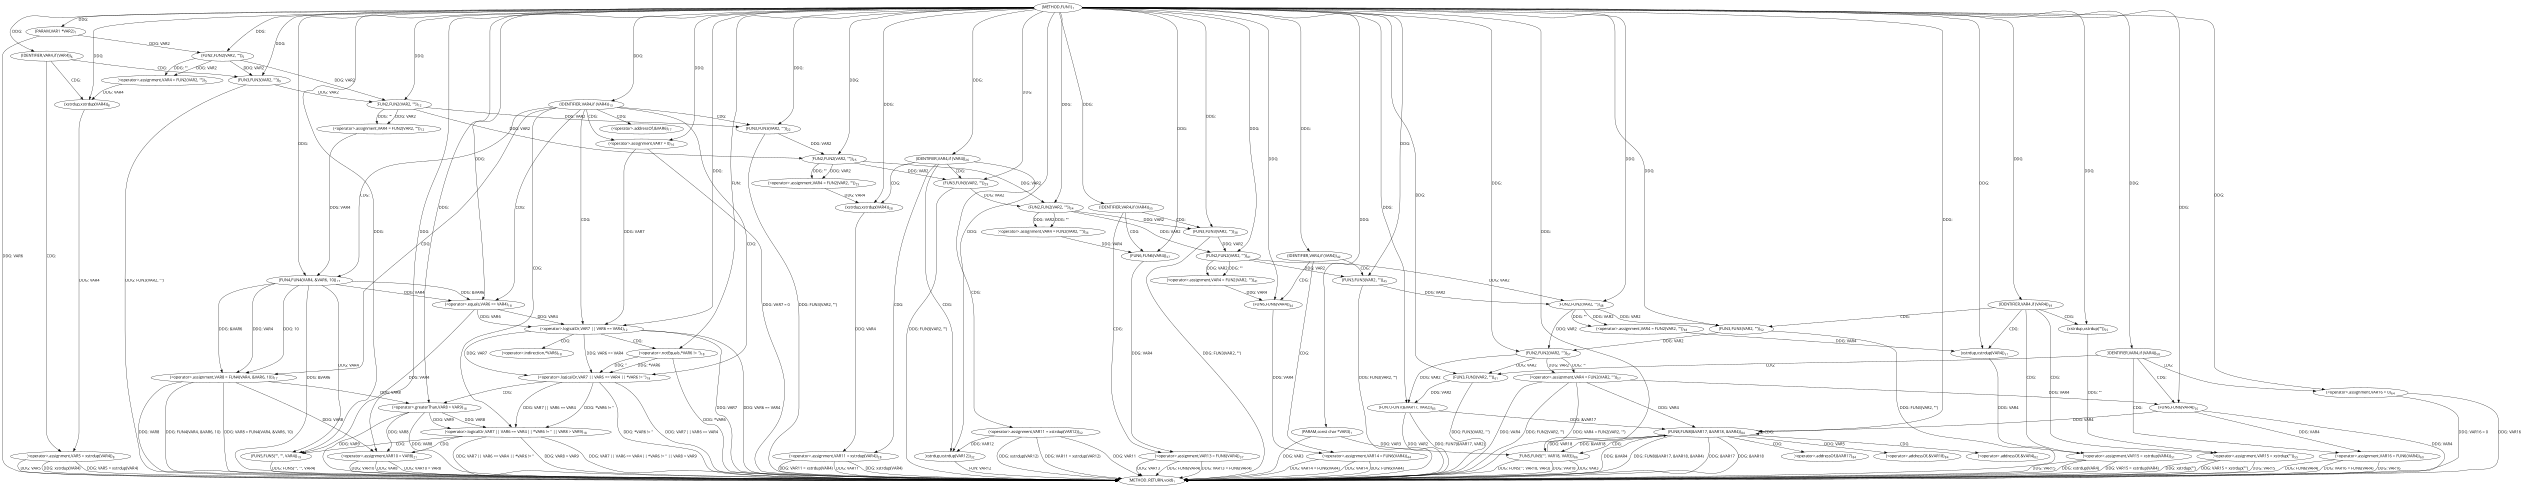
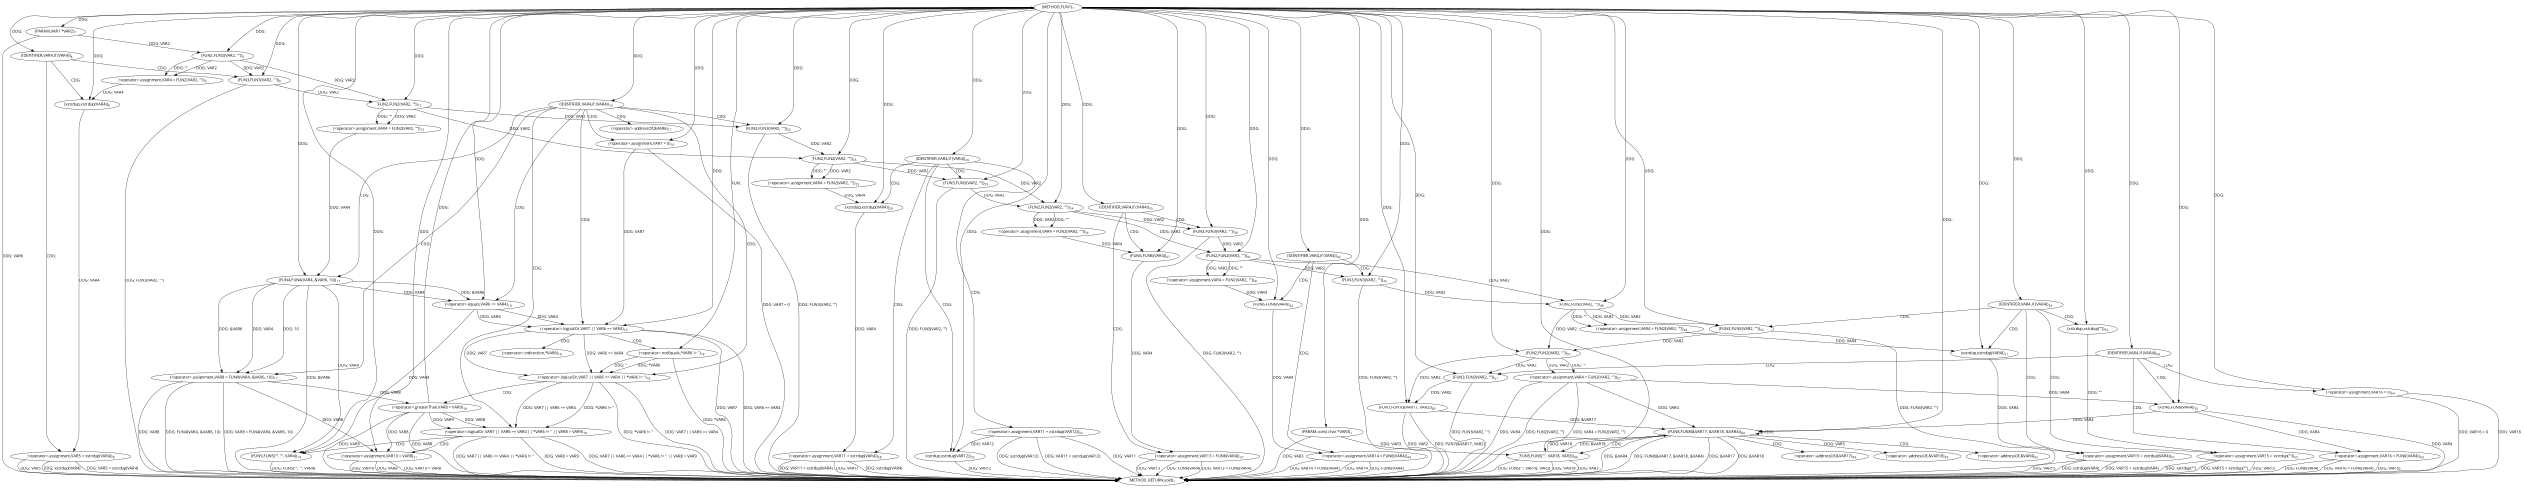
edge "(METHOD,FUN1)" -> "(<operator>.greaterThan,VAR8 > VAR9)": reversed
node "(<operator>.addressOf,&VAR18)": text "84" -> "85"
edge "(xstrdup,xstrdup(VAR12))" -> "(METHOD_RETURN,void)": label "FUN: VAR12" -> "DDG: VAR12"
